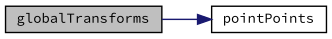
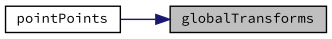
edge "globalTransforms" -> "pointPoints": reversed
